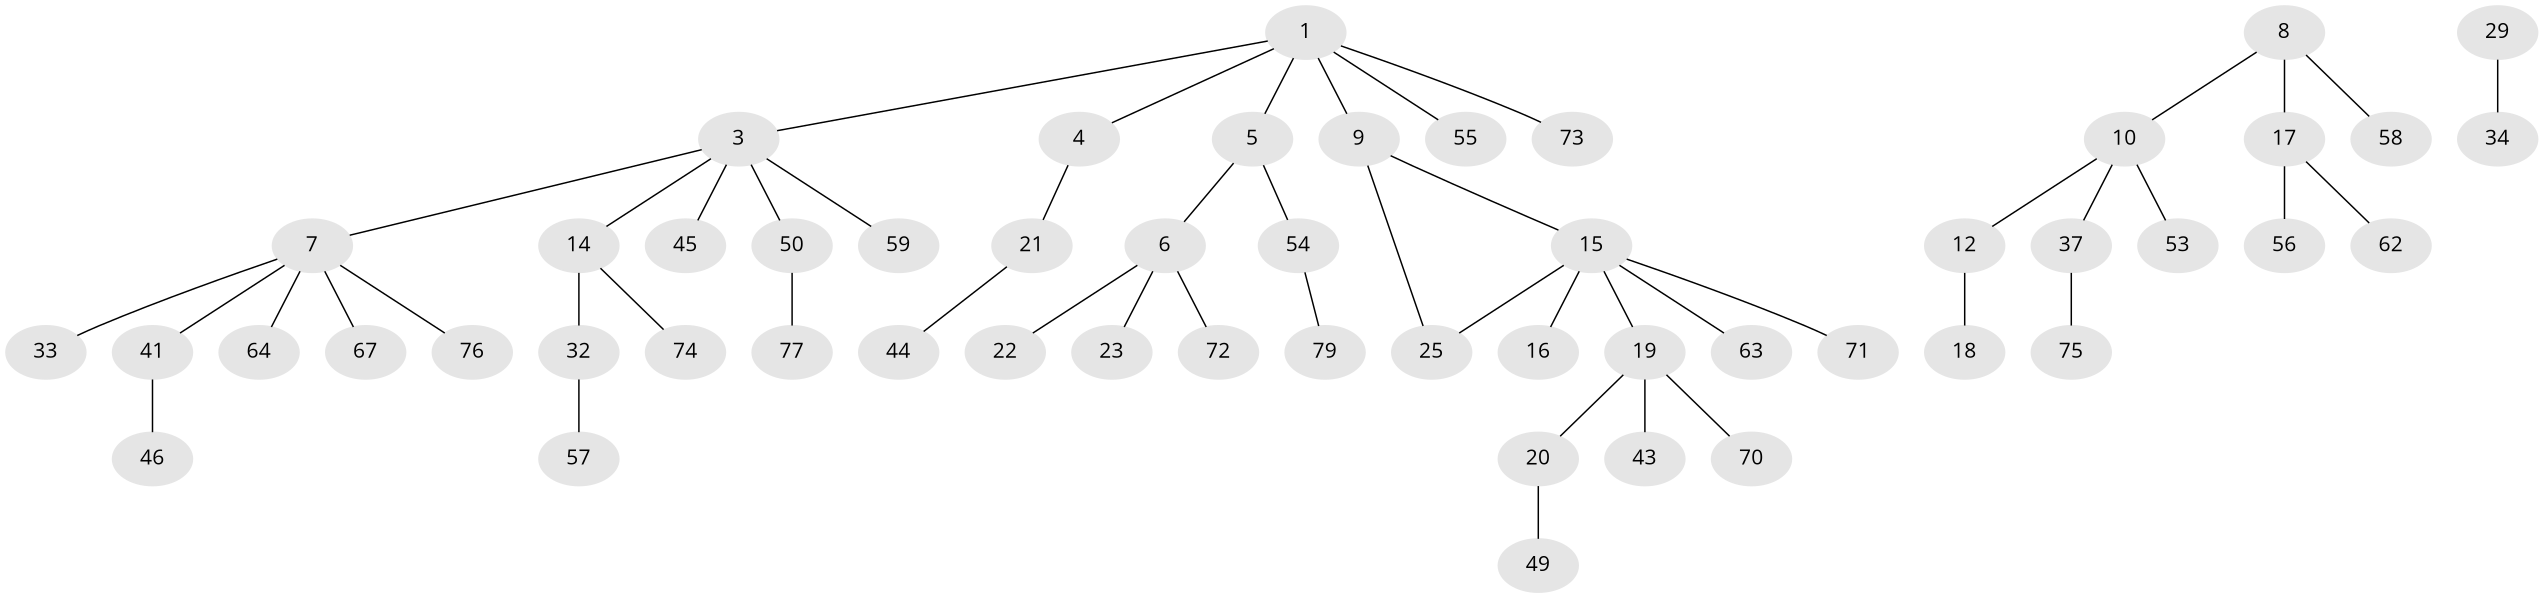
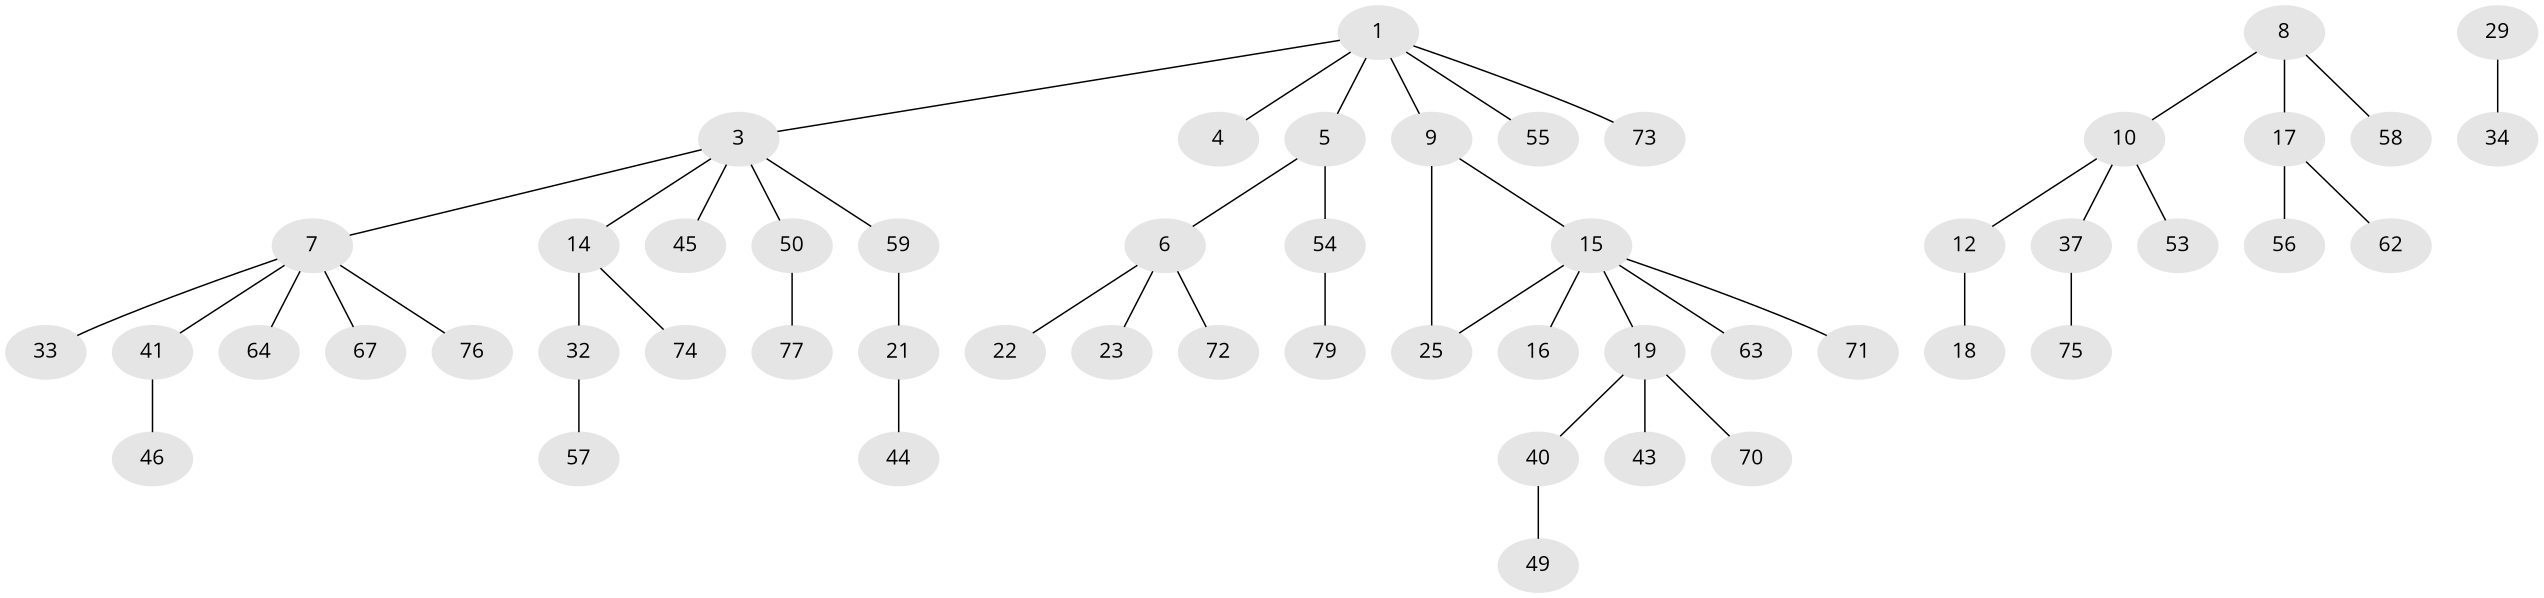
edge "4" -- "21": now "59" -- "21"
node "20": label "20" -> "40"
